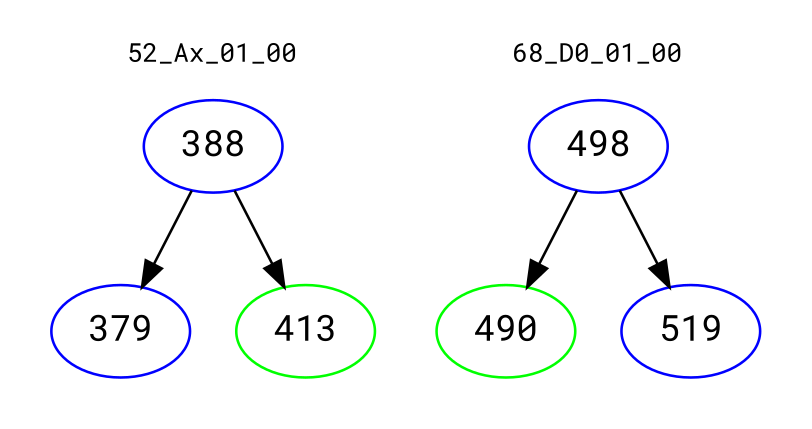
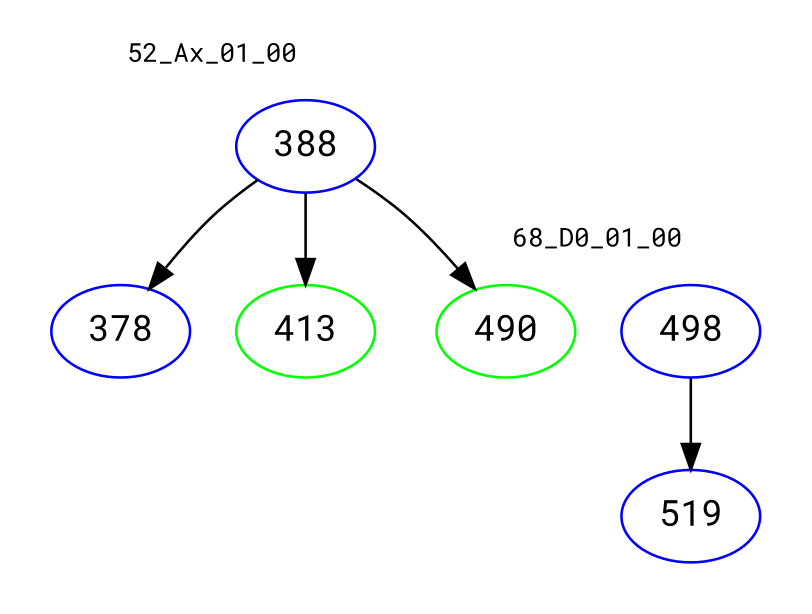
edge "498" -> "490": now "388" -> "490"
node "379": label "379" -> "378"
